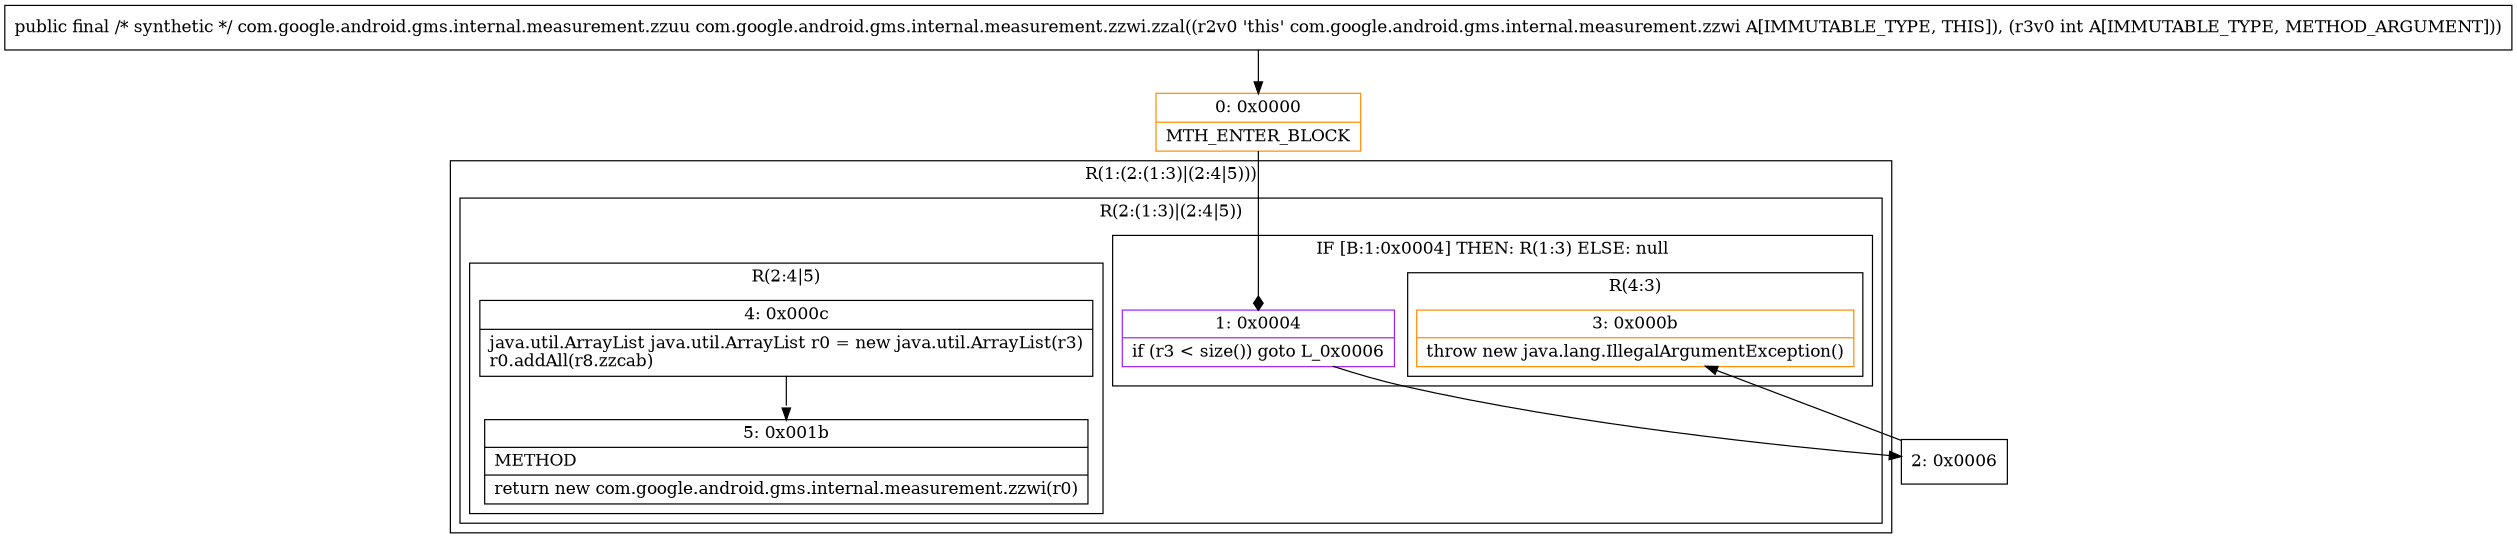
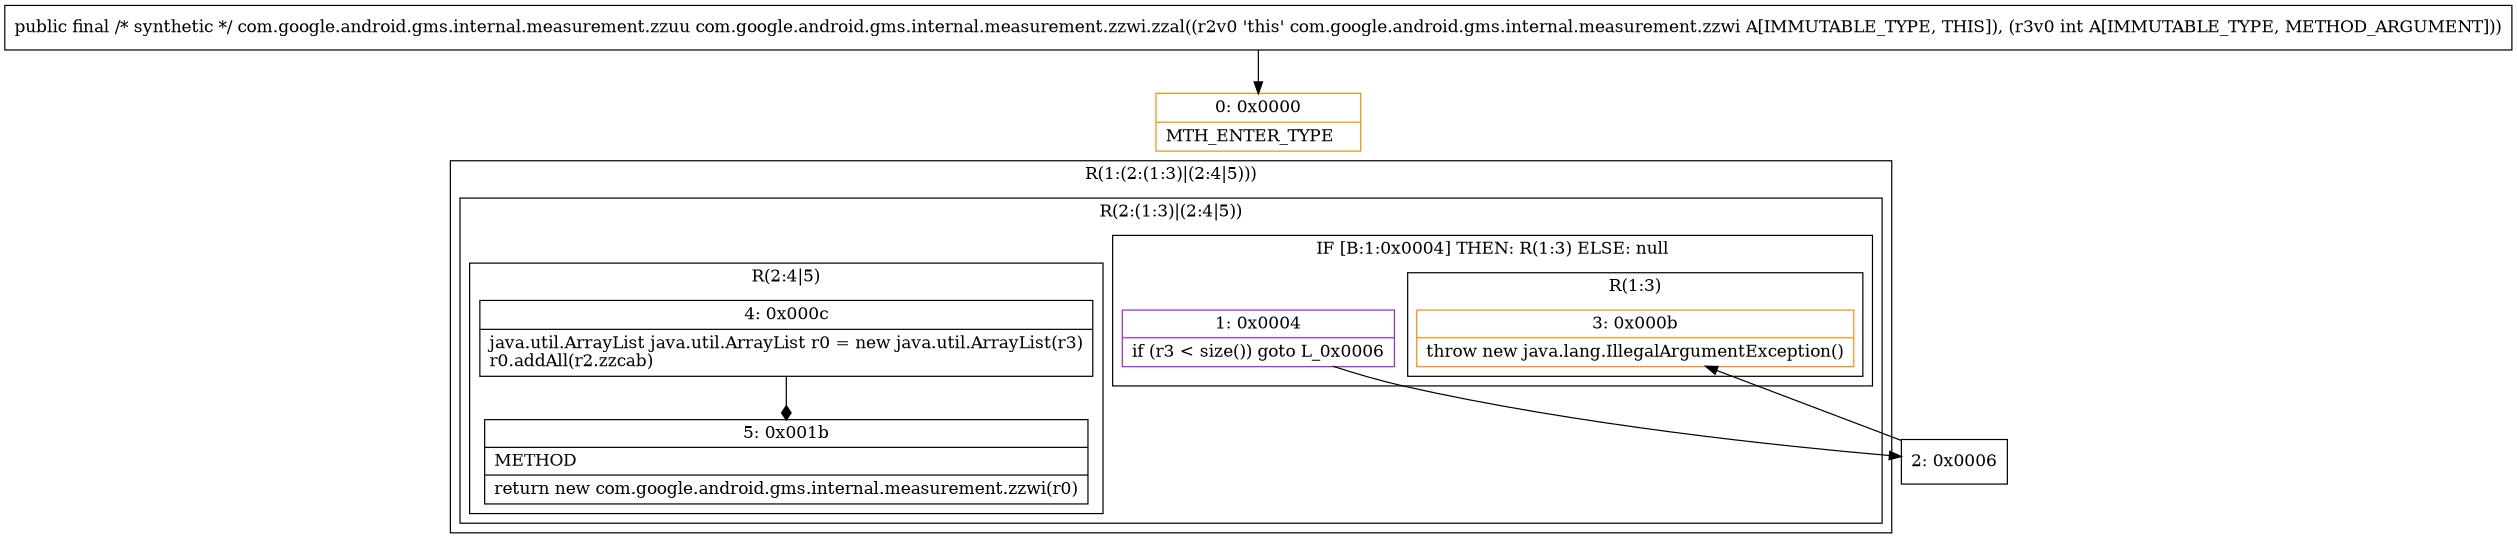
node "0: 0x0000": text "MTH_ENTER_BLOCK" -> "MTH_ENTER_TYPE"
edge "0: 0x0000" -> "1: 0x0004": removed
cluster "R(4:3)": label "R(4:3)" -> "R(1:3)"
node "4: 0x000c": text "r0.addAll(r8.zzcab)" -> "r0.addAll(r2.zzcab)"
edge "4: 0x000c" -> "5: 0x001b": arrowhead normal -> diamond
